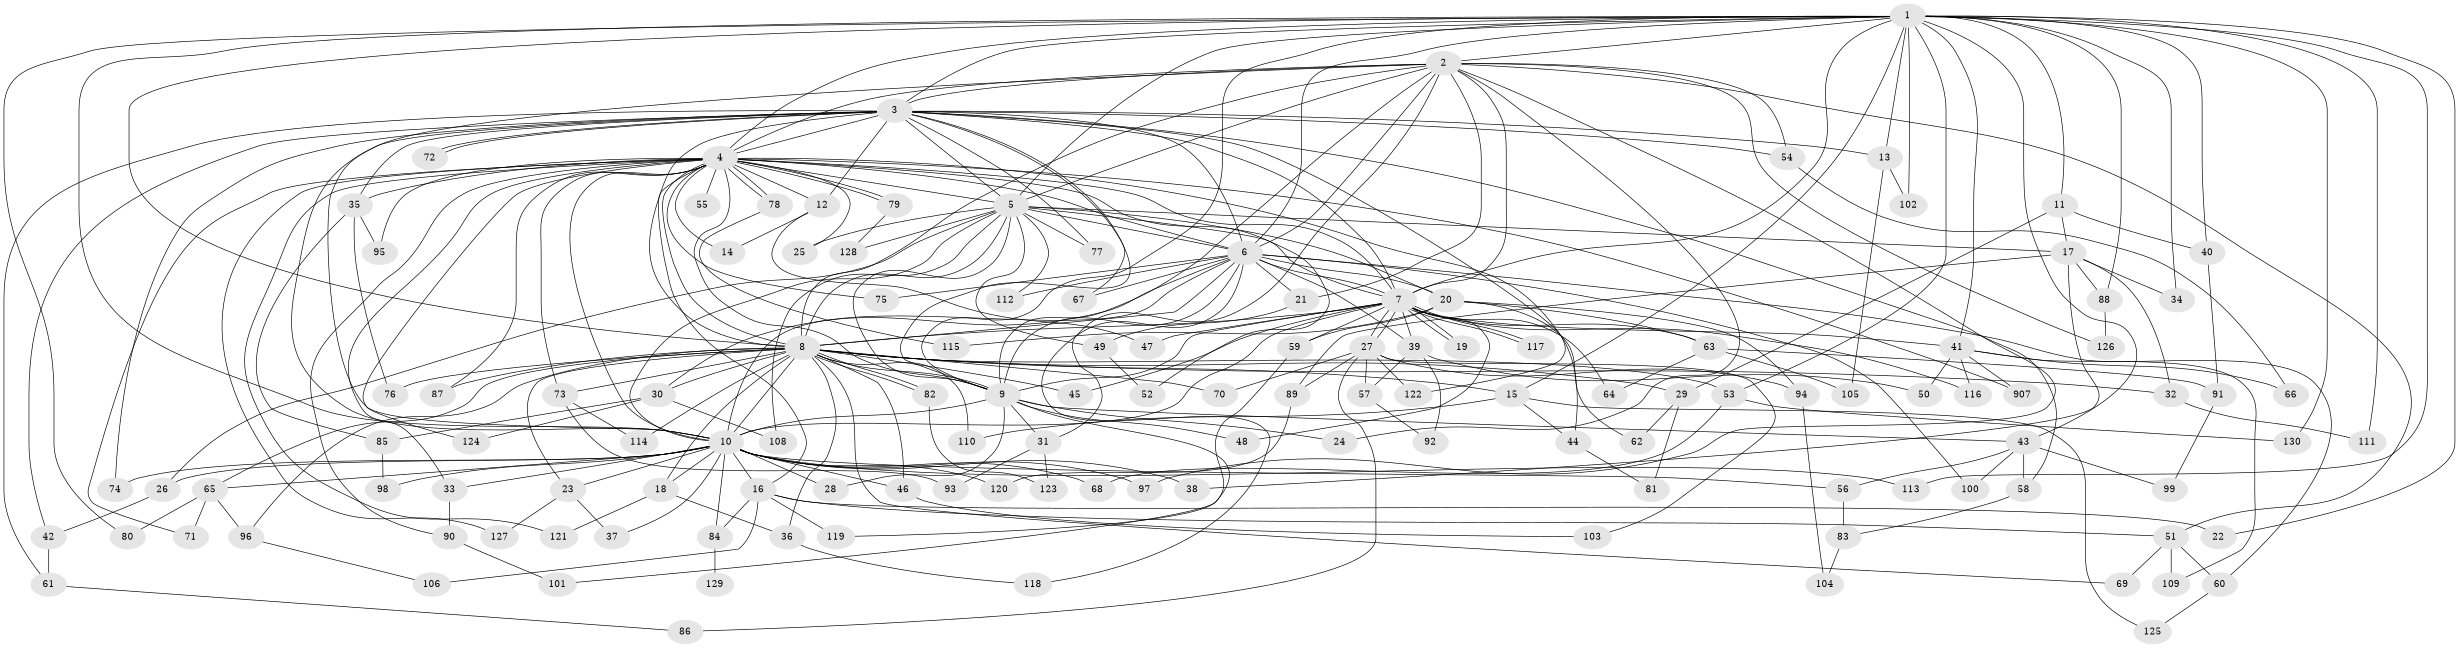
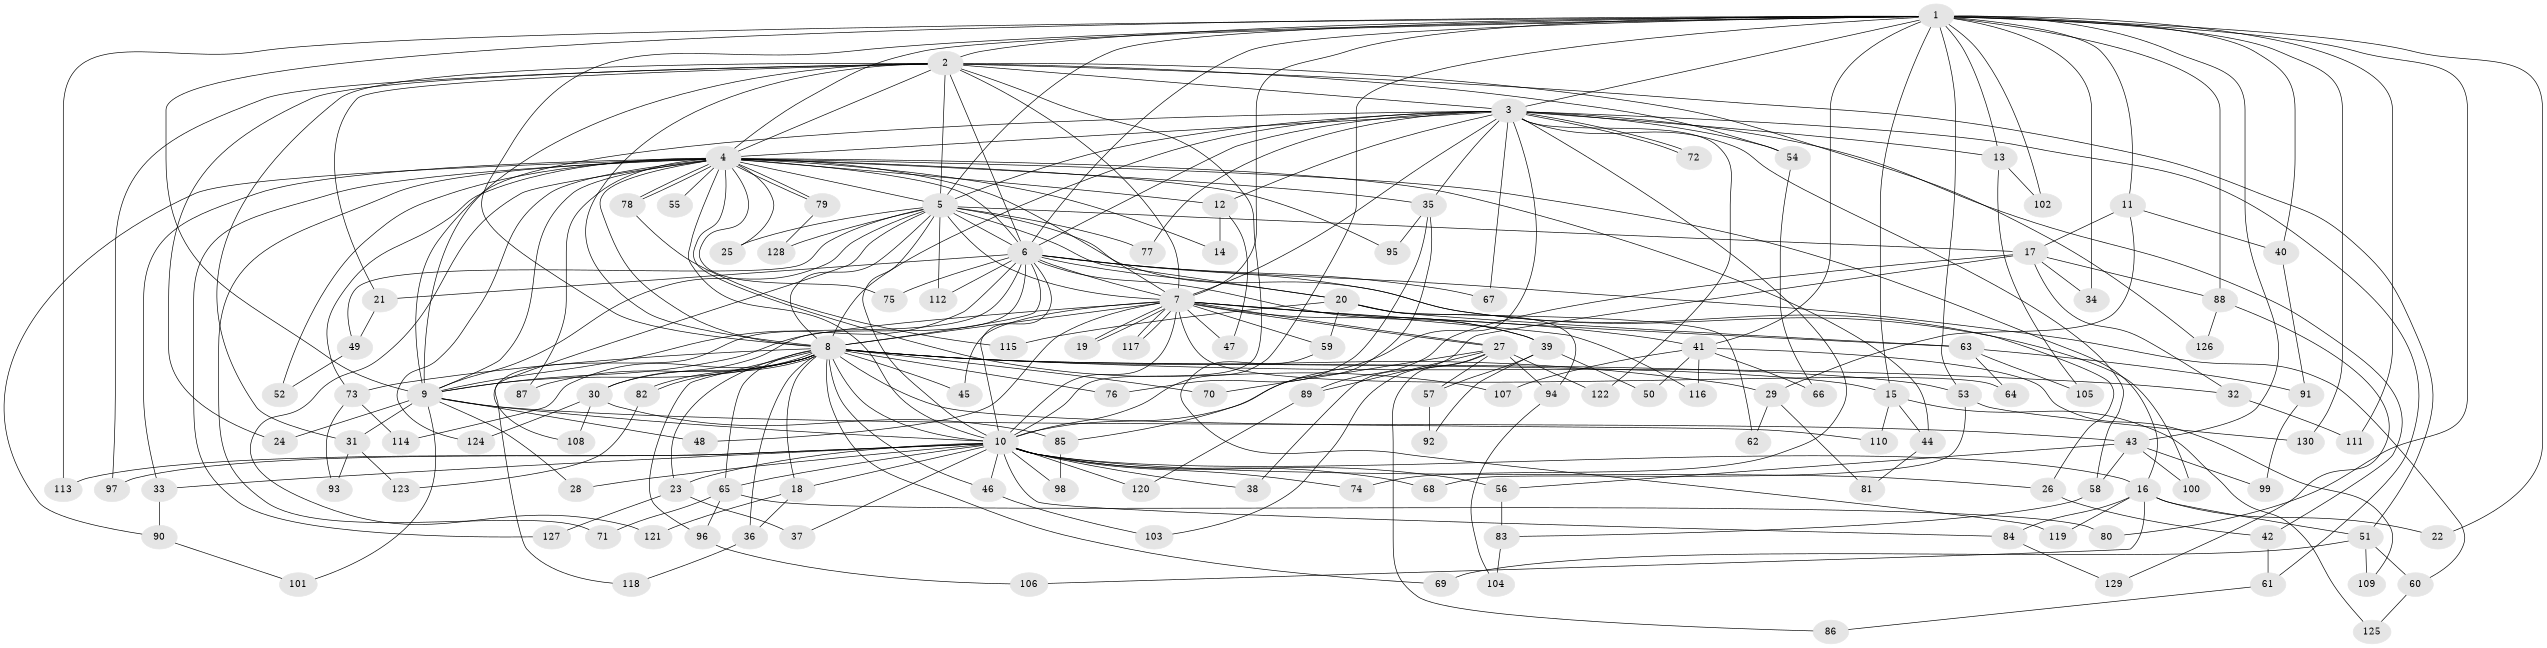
node "907": label "907" -> "107"
edge "88" -- "129": added
